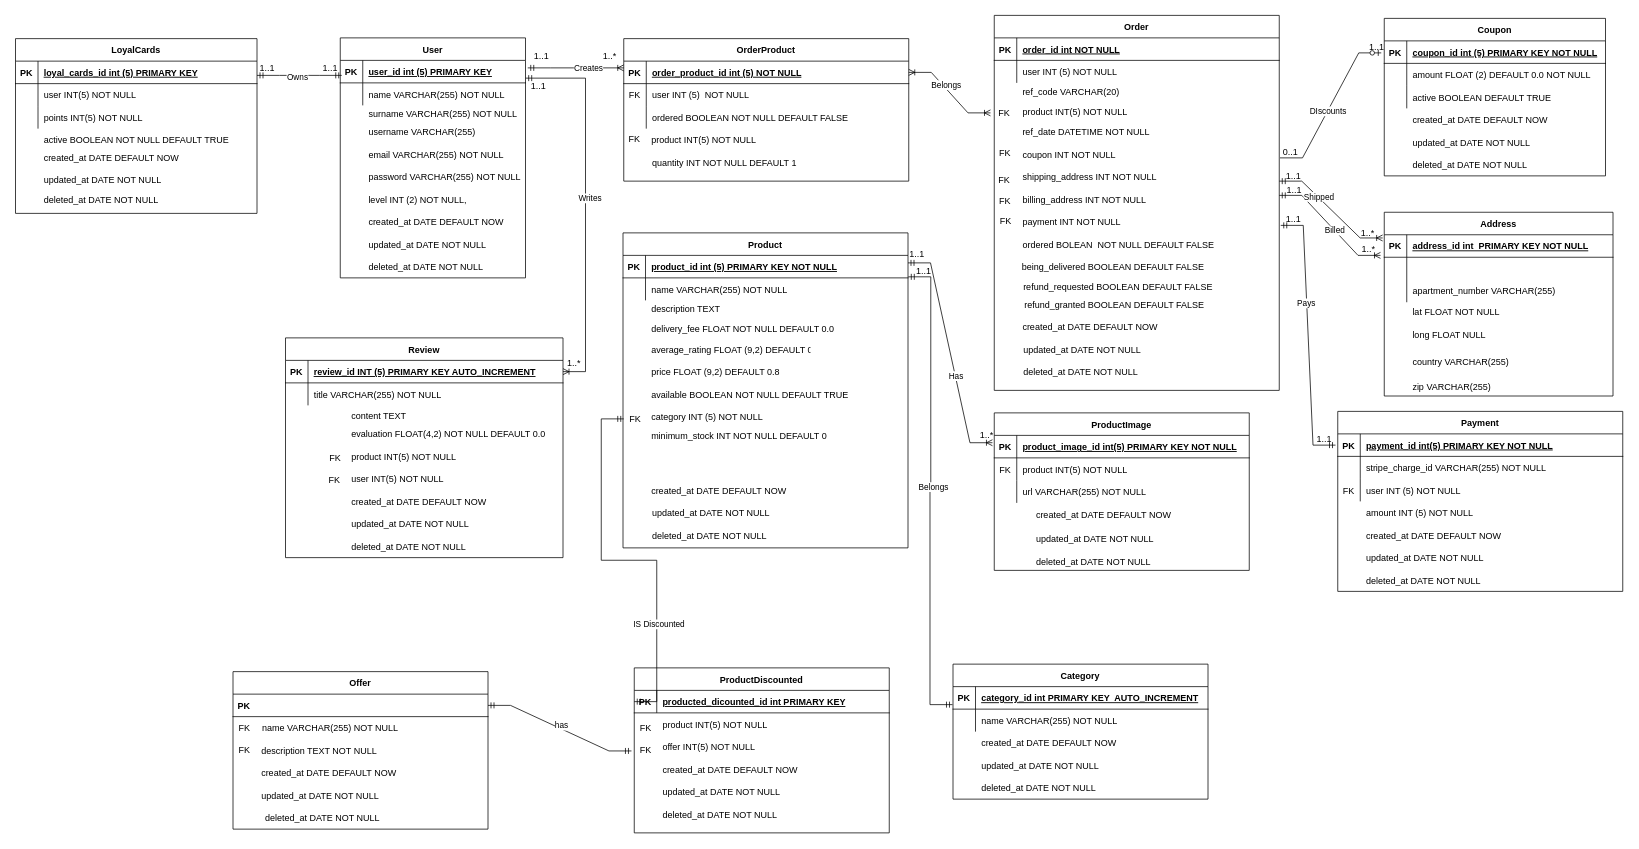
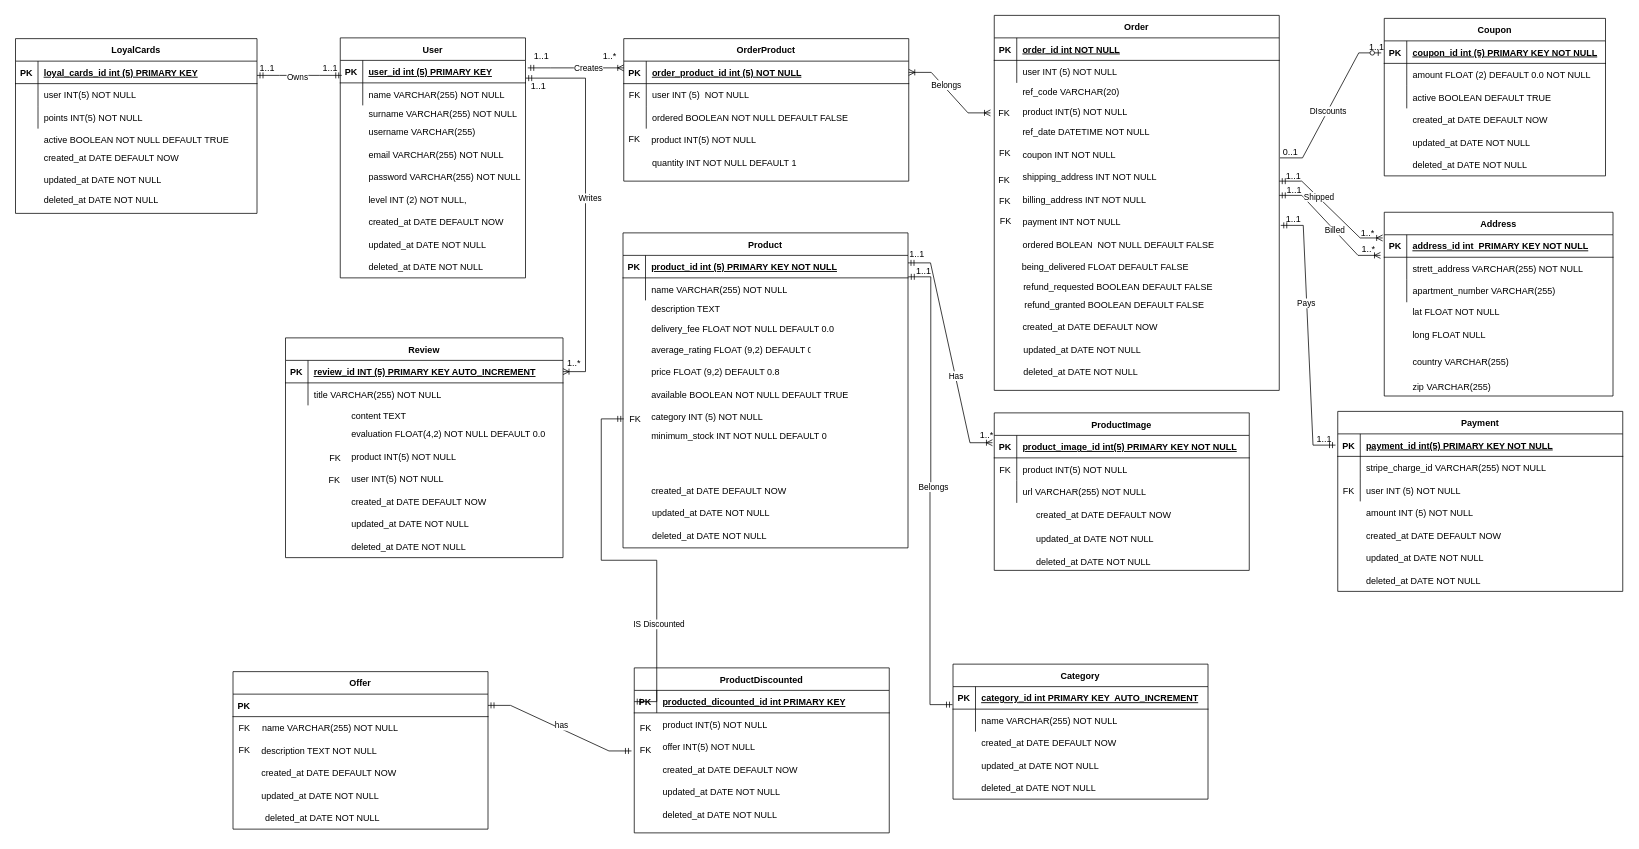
node "being_delivered BOOLEAN DEFAULT FALSE": label "being_delivered BOOLEAN DEFAULT FALSE" -> "being_delivered FLOAT DEFAULT FALSE"
node "strett_address VARCHAR(255) NOT NULL": added
